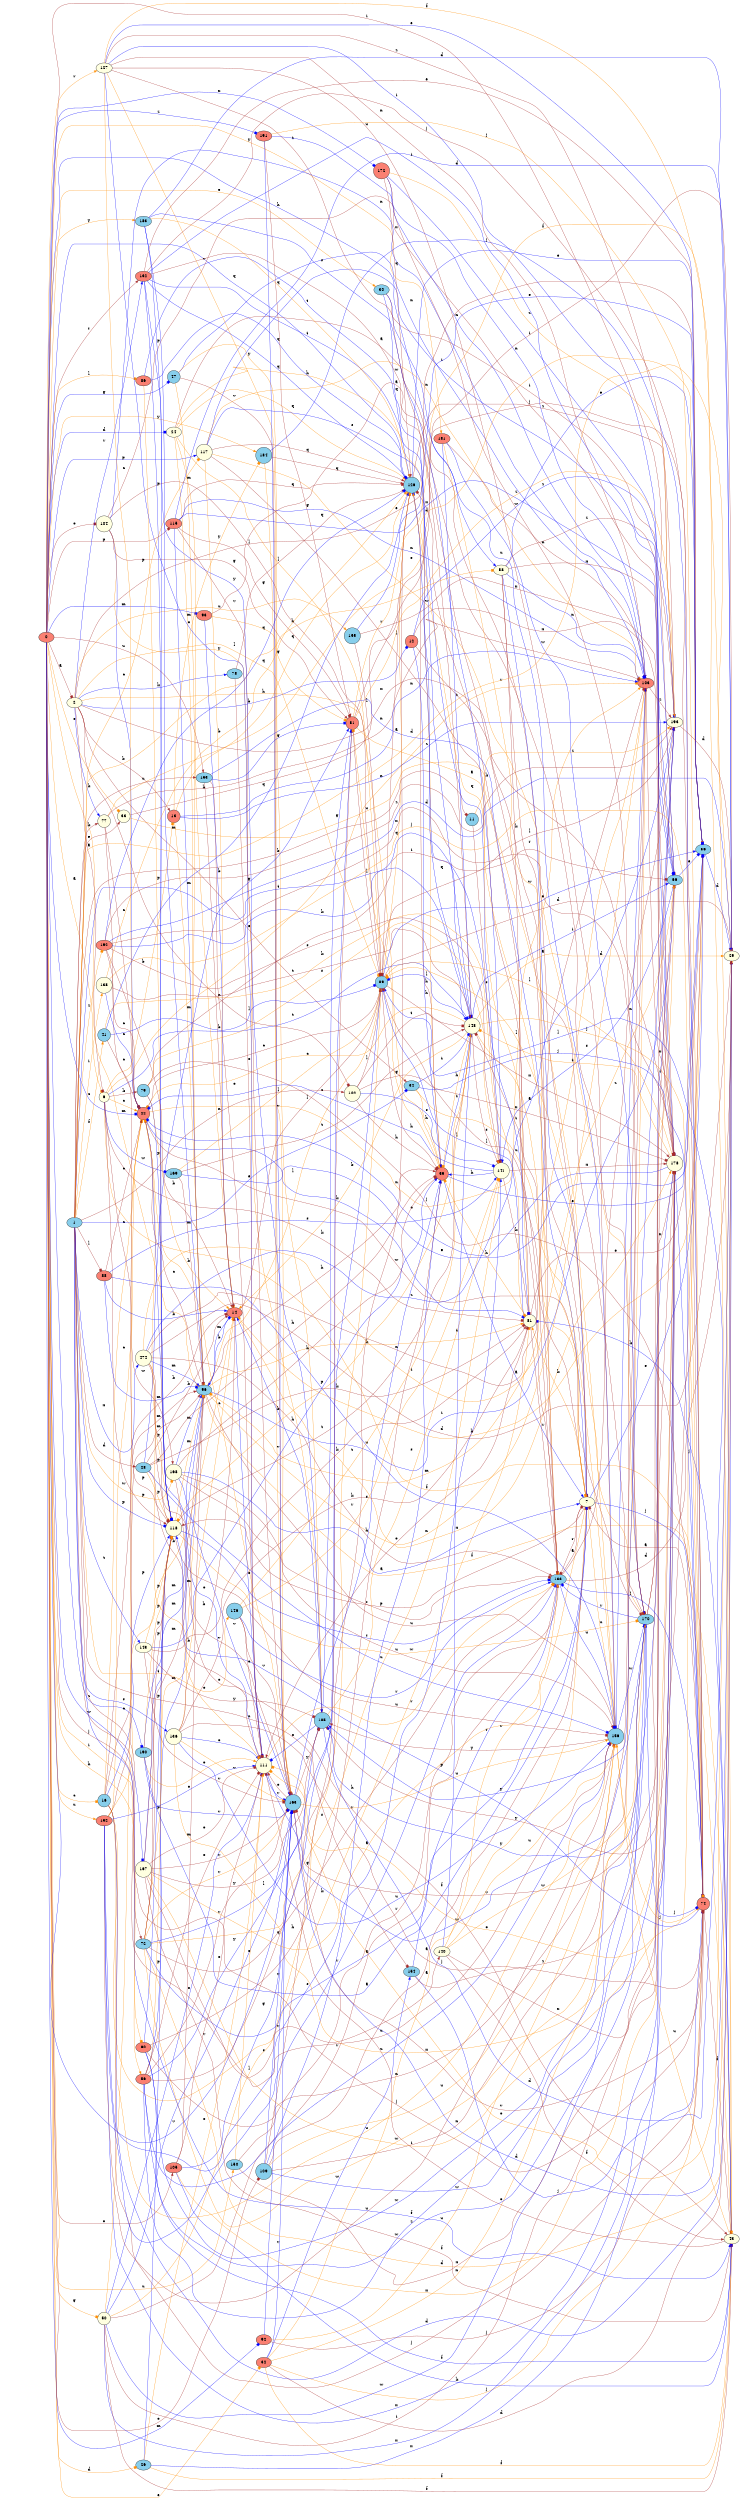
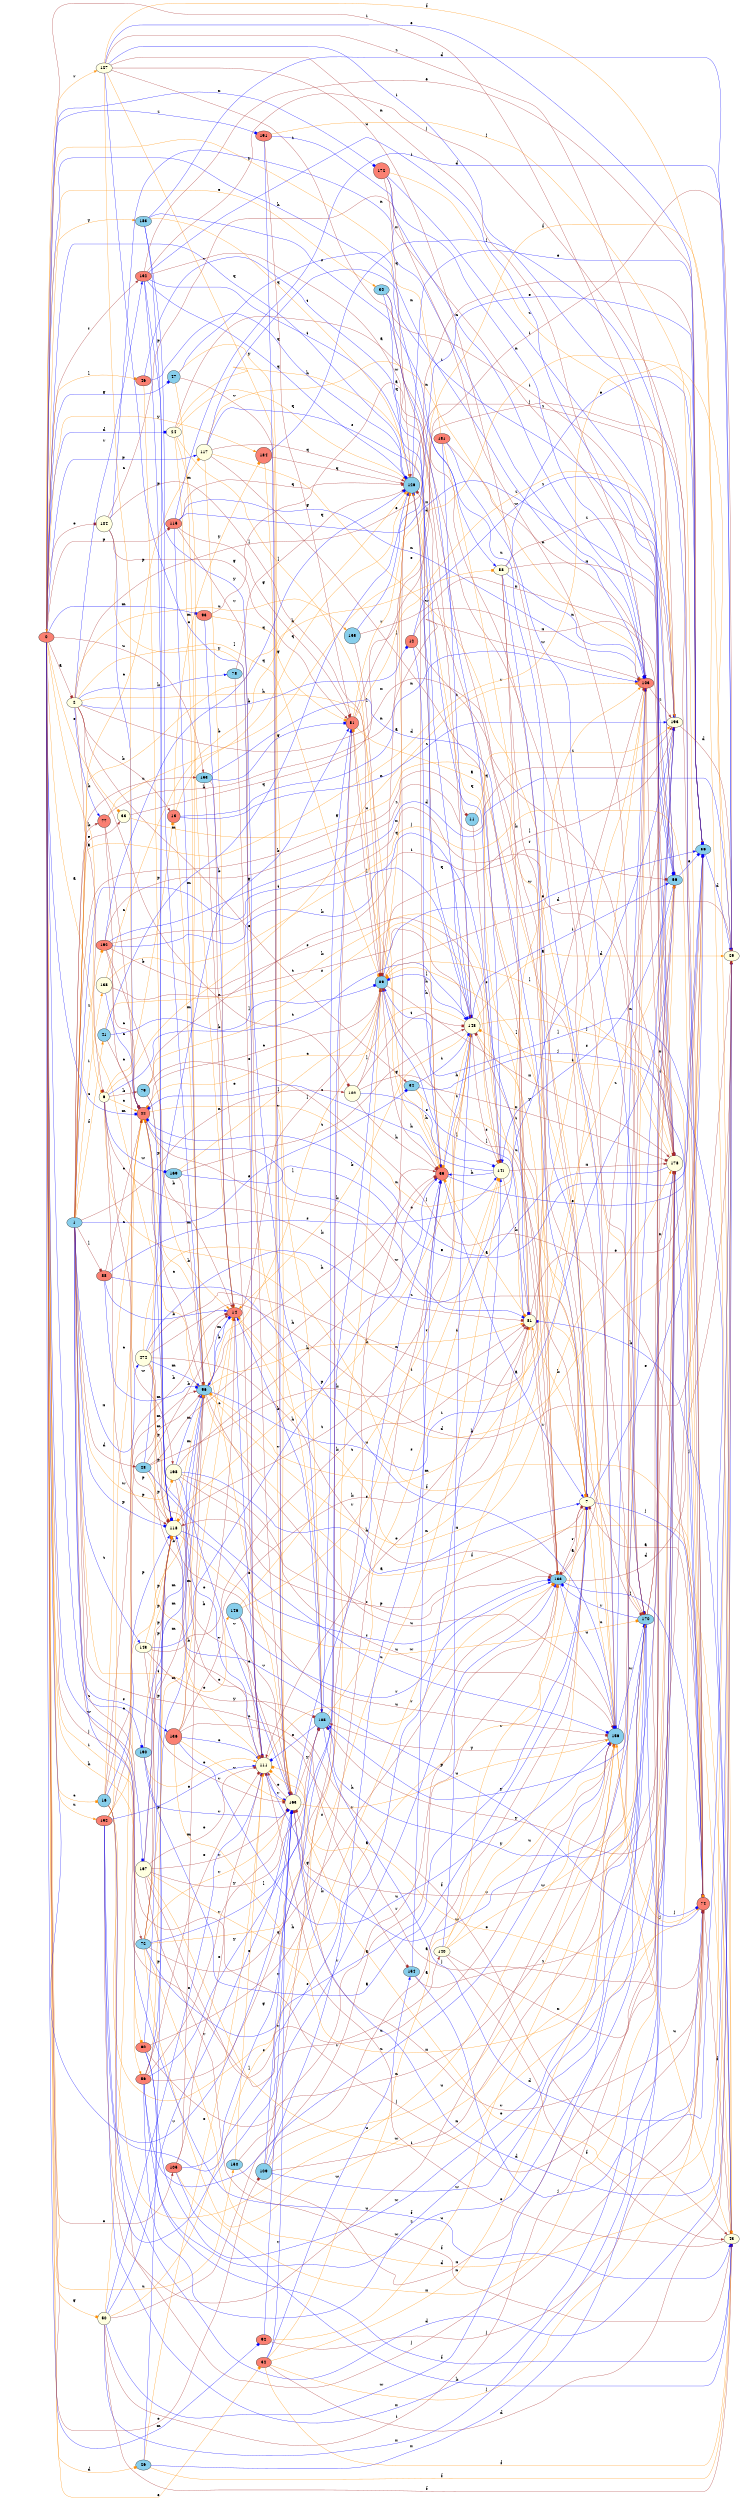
edge "0" -> "181": reversed
node "86": label "86" -> "46"
node "184": fillcolor skyblue -> salmon
edge "133" -> "126": label "k" -> "q"
node "77": fillcolor lightyellow -> salmon
edge "148" -> "7": label "a" -> "y"
edge "81" -> "59": label "h" -> "a"
node "136": fillcolor lightyellow -> salmon
edge "154" -> "133": now "154" -> "59"
node "163": fillcolor skyblue -> lightyellow
